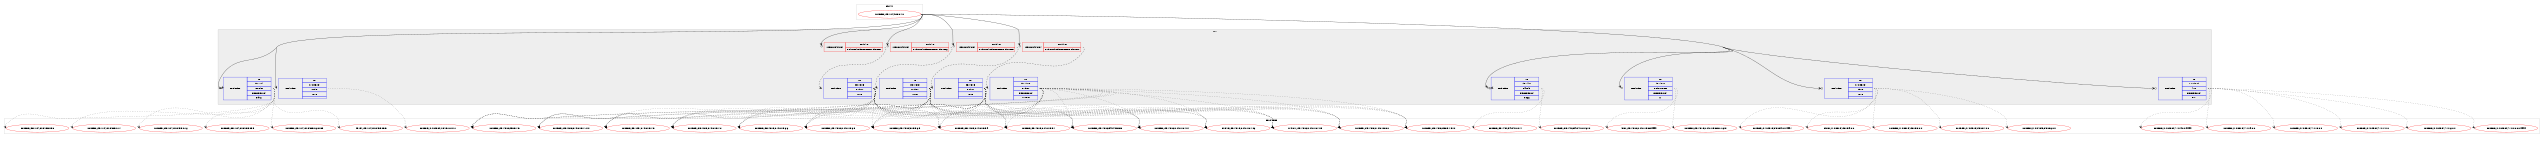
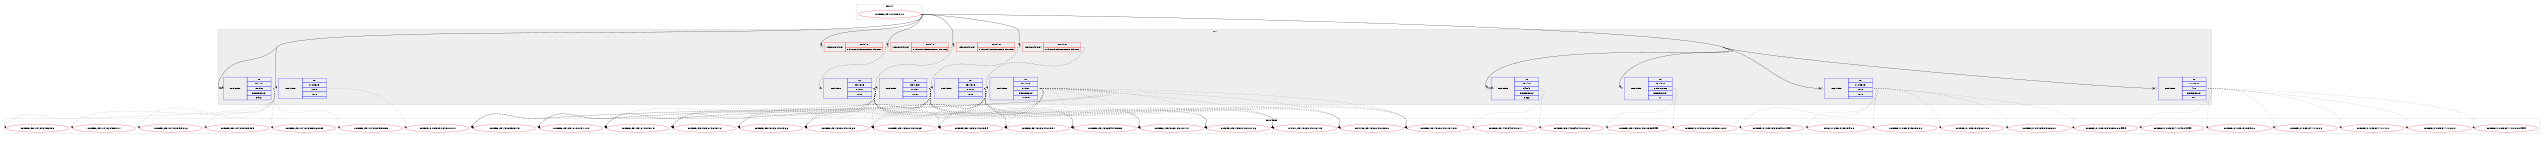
node "devel://dev-util/cmake-3.15.5": label "devel://dev-util/cmake-3.15.5" -> "portage://dev-util/cmake-3.15.5"
node "portage://dev-lang/python-3.7.4-r1": label "portage://dev-lang/python-3.7.4-r1" -> "portage://dev-dev/python-3.7.4-r1"
node "portage://dev-lang/lang-3.6.5": label "portage://dev-lang/lang-3.6.5" -> "portage://dev-lang/python-3.6.5"
node "portage://dev-lang/python-2.7.17": label "portage://dev-lang/python-2.7.17" -> "portage://use-lang/python-2.7.17"
node "cmake://dev-lang/python-2.7.16": label "cmake://dev-lang/python-2.7.16" -> "portage://dev-lang/python-2.7.16"
node "portage://dev-lang/python-3.8.0": label "portage://dev-lang/python-3.8.0" -> "positive://dev-lang/python-3.8.0"
node "portage://dev-lang/dep-3.7.5-r1": label "portage://dev-lang/dep-3.7.5-r1" -> "portage://dev-lang/python-3.7.5-r1"
node "lang://dev-lang/python-exec-9999": label "lang://dev-lang/python-exec-9999" -> "portage://dev-lang/python-exec-9999"
node "portage://dev-lang/python-exec-2.4.6-r1": label "portage://dev-lang/python-exec-2.4.6-r1" -> "portage://sys-lang/python-exec-2.4.6-r1"
node "portage://sys-devel/clang-10.0.0.9999": added
node "portage://sys-devel/llvm-9.0.0": label "portage://sys-devel/llvm-9.0.0" -> "portage://sys-devel/use-9.0.0"
